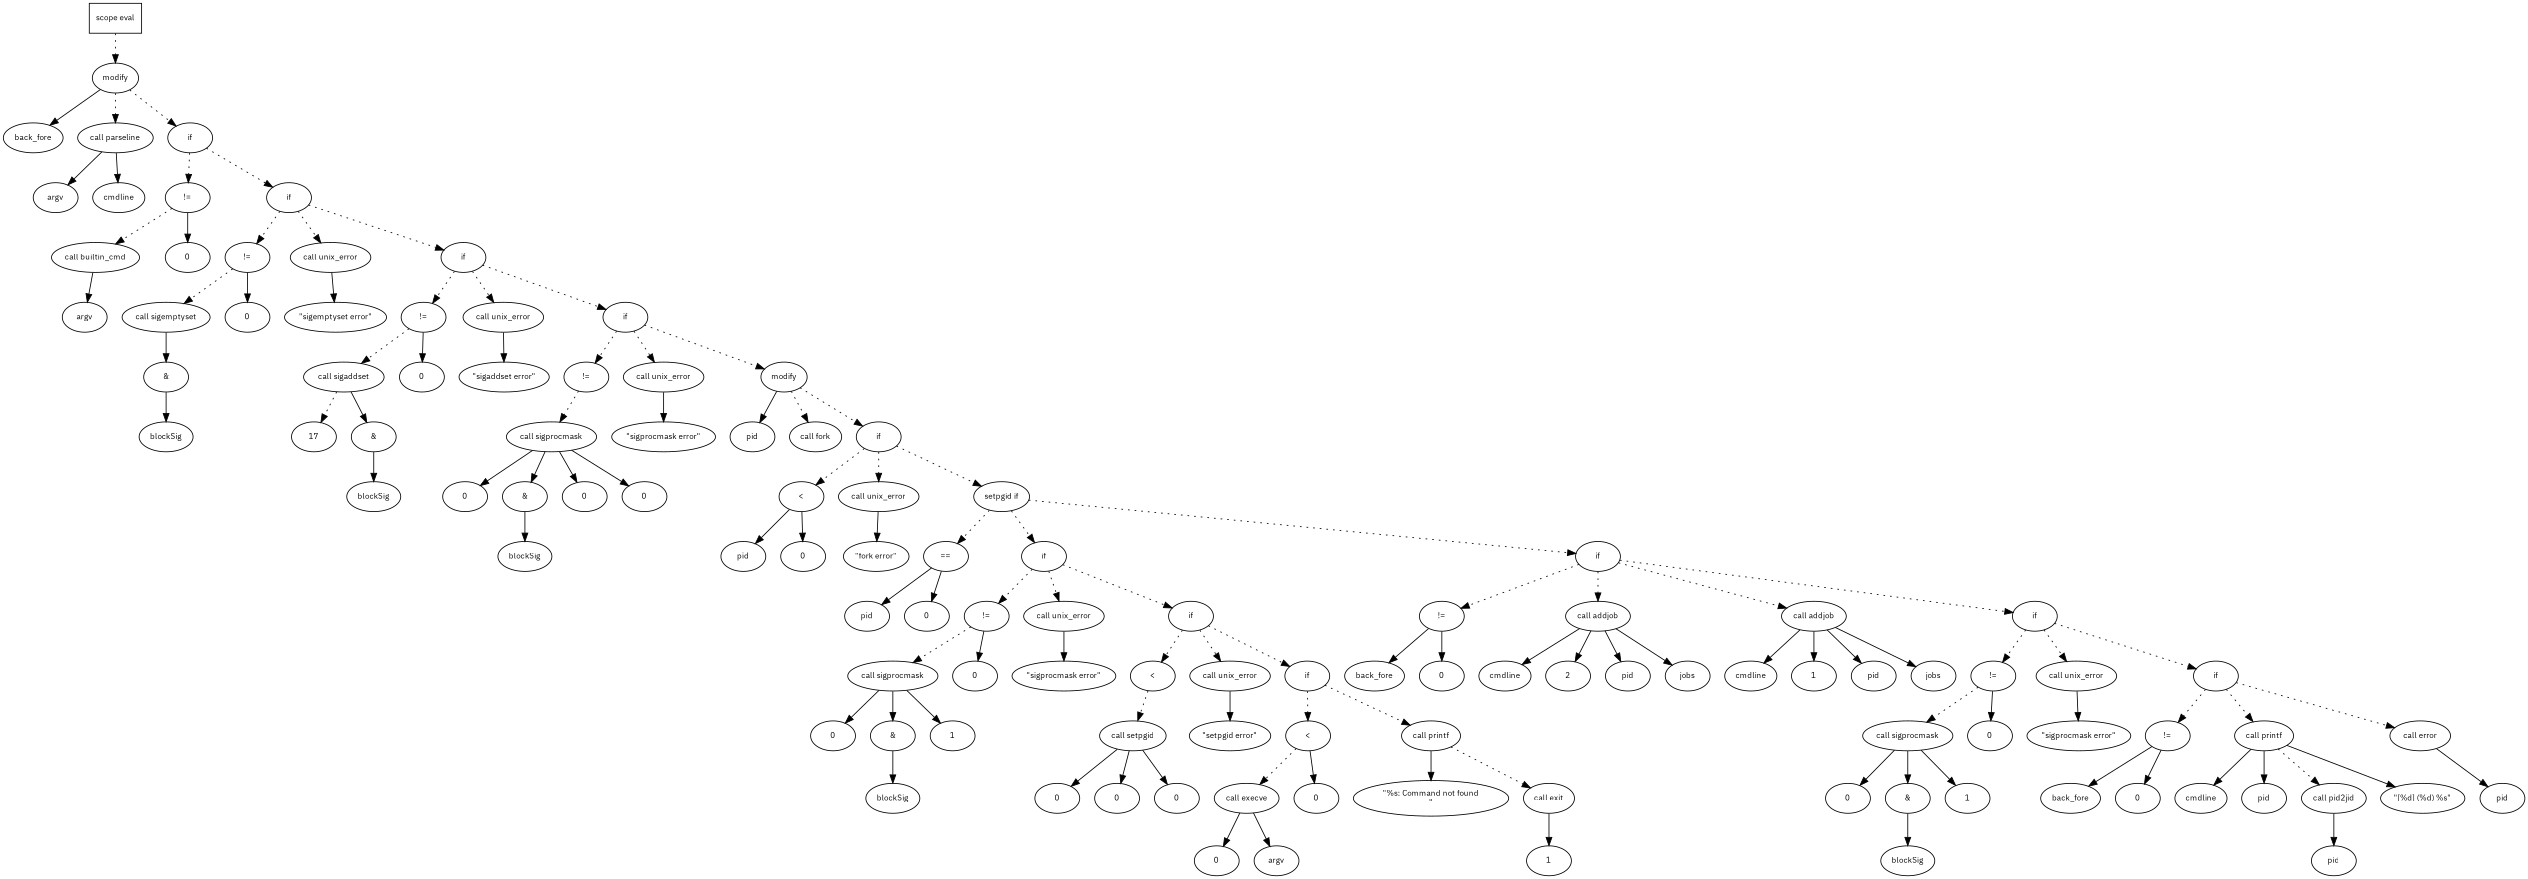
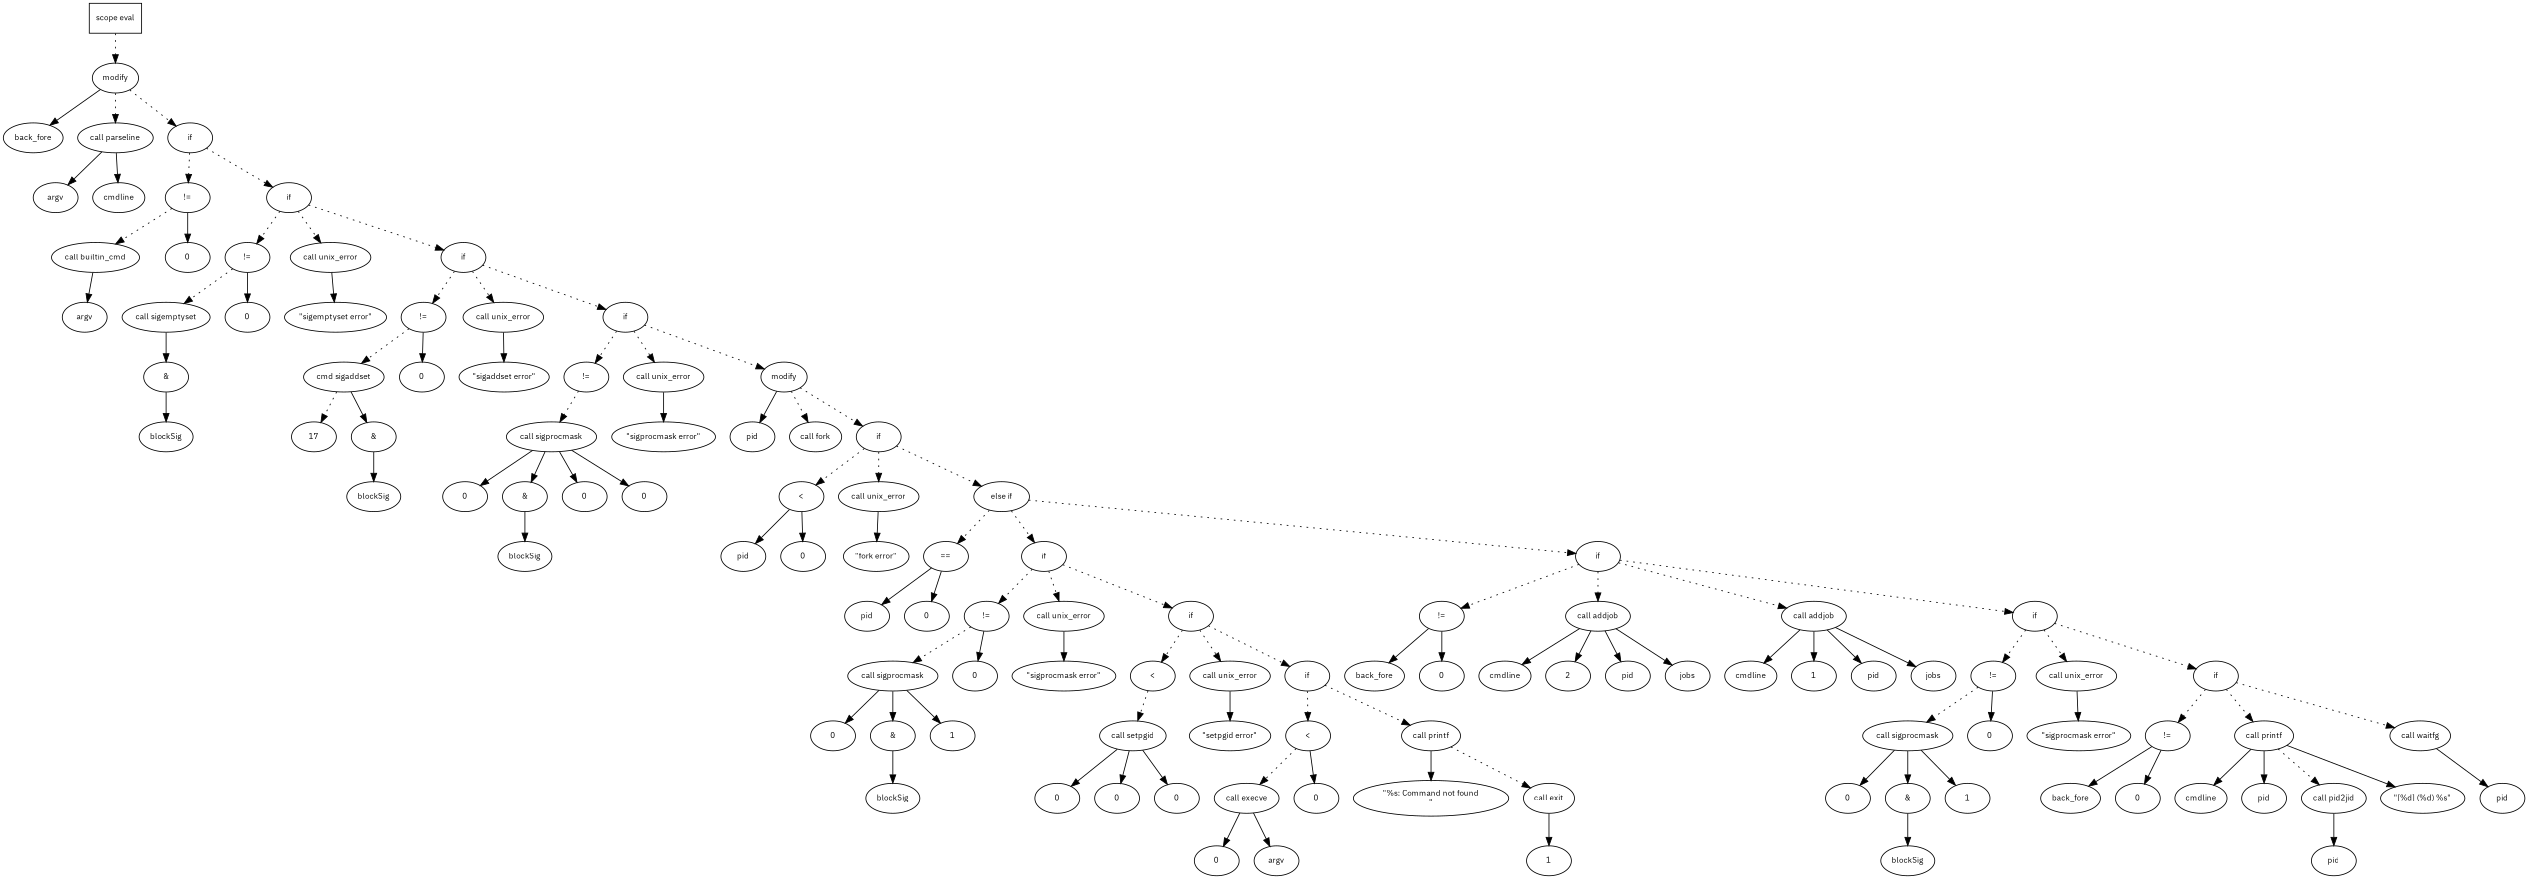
node "call sigaddset": label "call sigaddset" -> "cmd sigaddset"
node "setpgid if": label "setpgid if" -> "else if"
node "call error": label "call error" -> "call waitfg"
